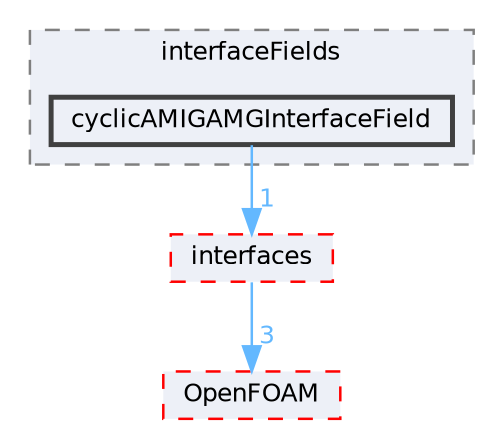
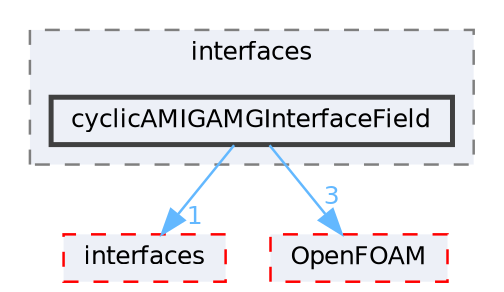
cluster "interfaceFields": label "interfaceFields" -> "interfaces"
edge "interfaces" -> "OpenFOAM": now "cyclicAMIGAMGInterfaceField" -> "OpenFOAM"
